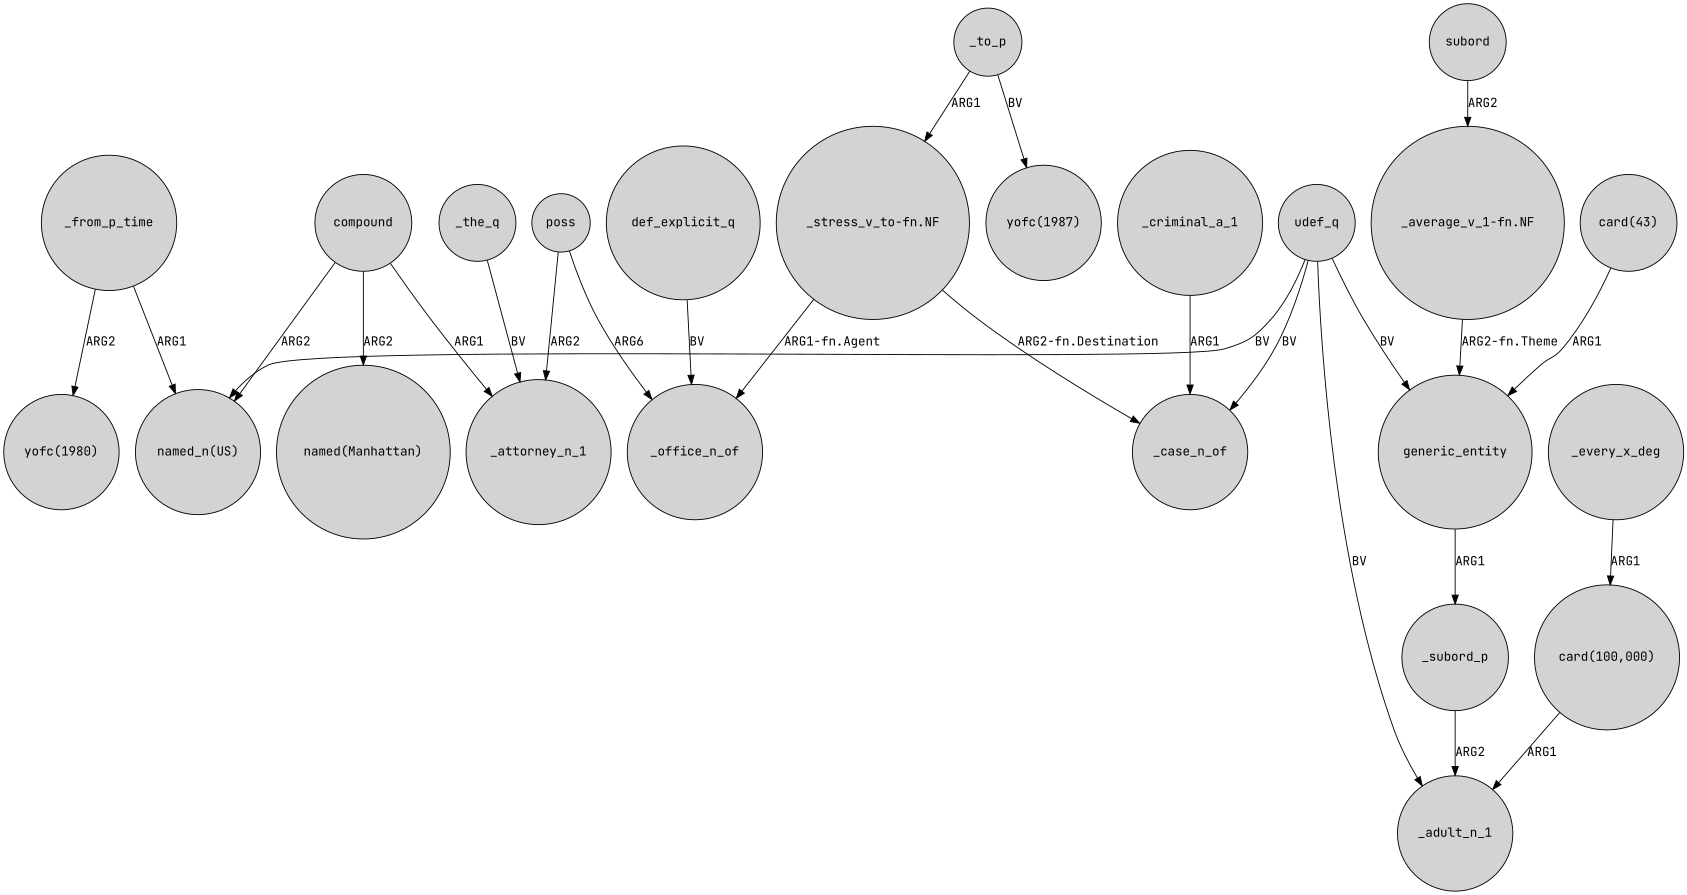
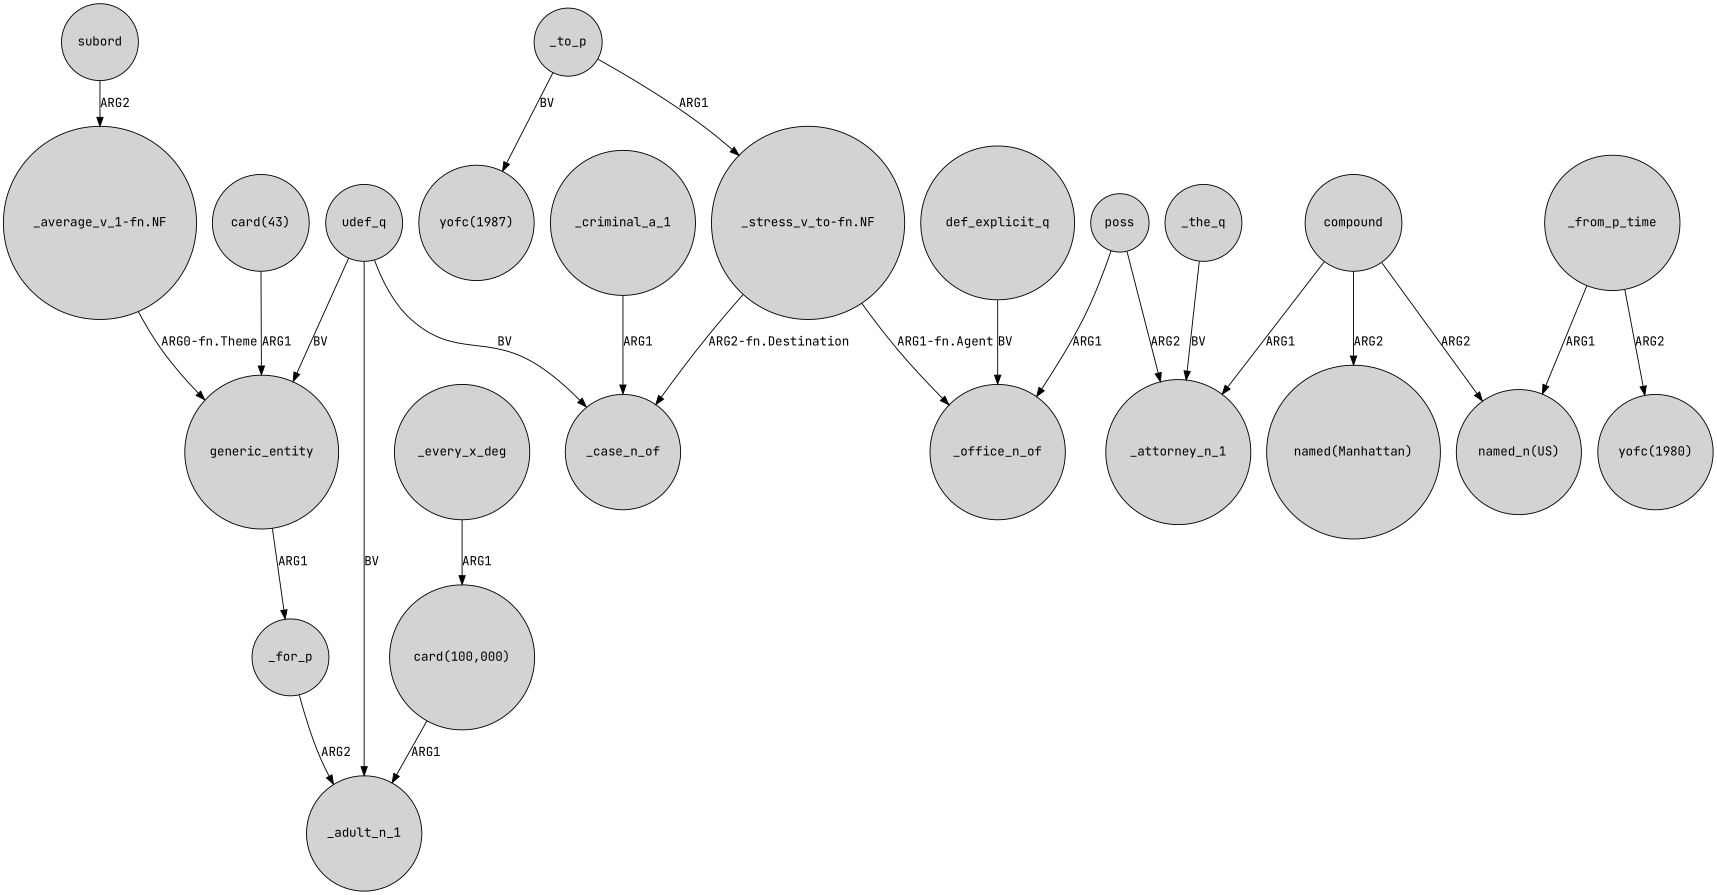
edge "poss" -> "_office_n_of": label "ARG6" -> "ARG1"
edge "_average_v_1-fn.NF" -> "generic_entity": label "ARG2-fn.Theme" -> "ARG0-fn.Theme"
edge "udef_q" -> "named_n(US)": removed, label "BV"
node "_subord_p": label "_subord_p" -> "_for_p"
